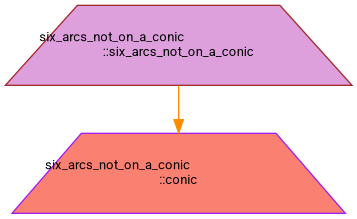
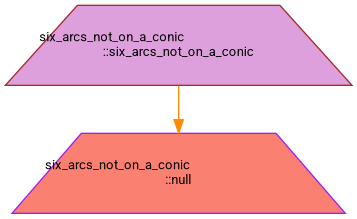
node "six_arcs_not_on_a_conic ::conic": label "six_arcs_not_on_a_conic ::conic" -> "six_arcs_not_on_a_conic ::null"
